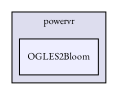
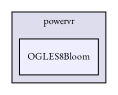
node "OGLES2Bloom": label "OGLES2Bloom" -> "OGLES8Bloom"
